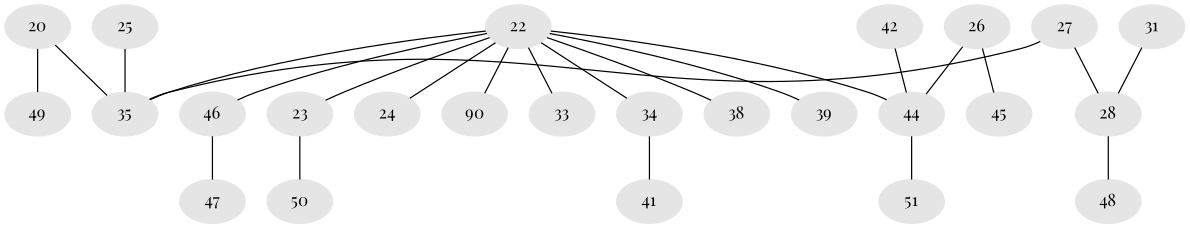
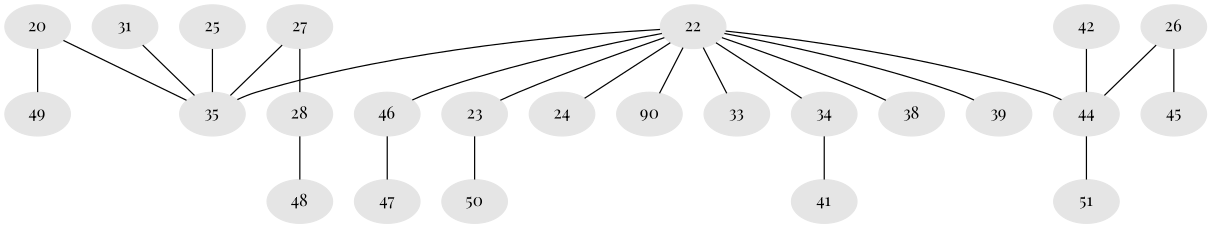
edge "31" -- "28": now "31" -- "35"
